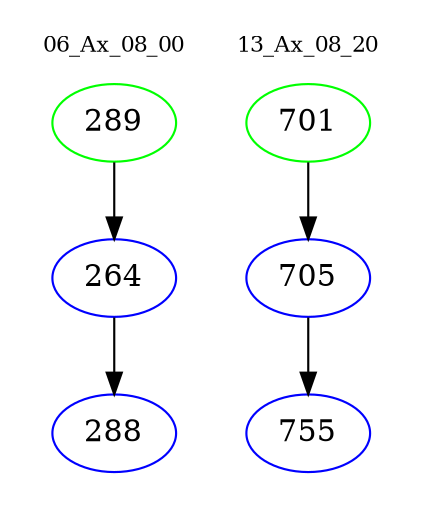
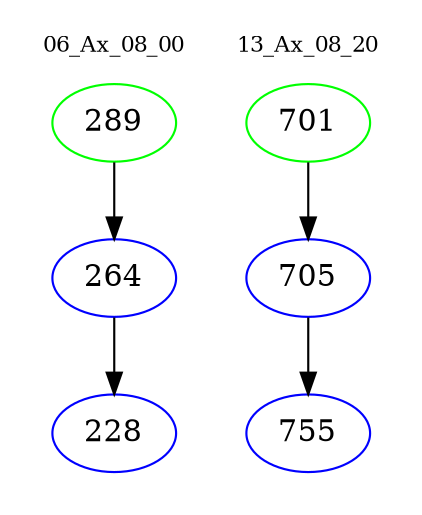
node "288": label "288" -> "228"
